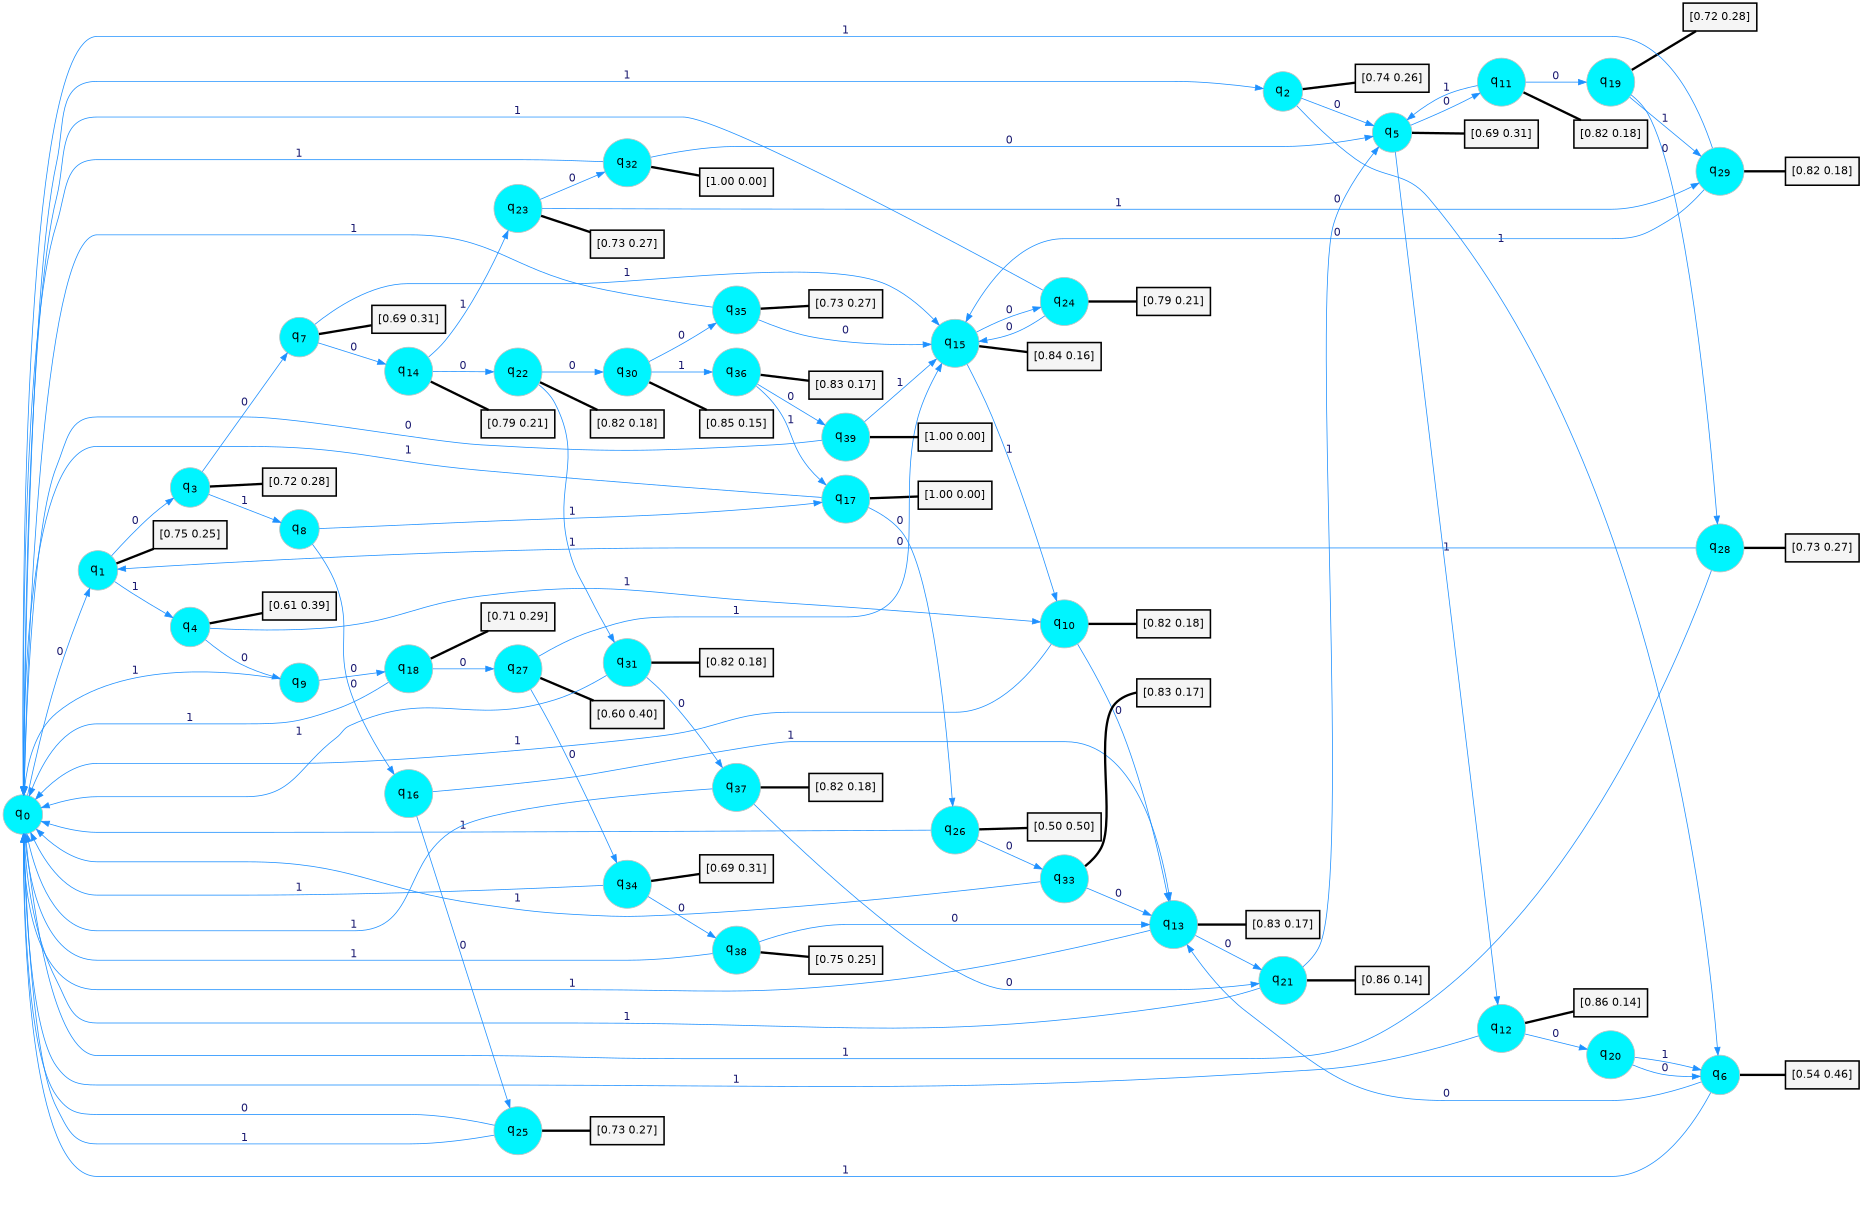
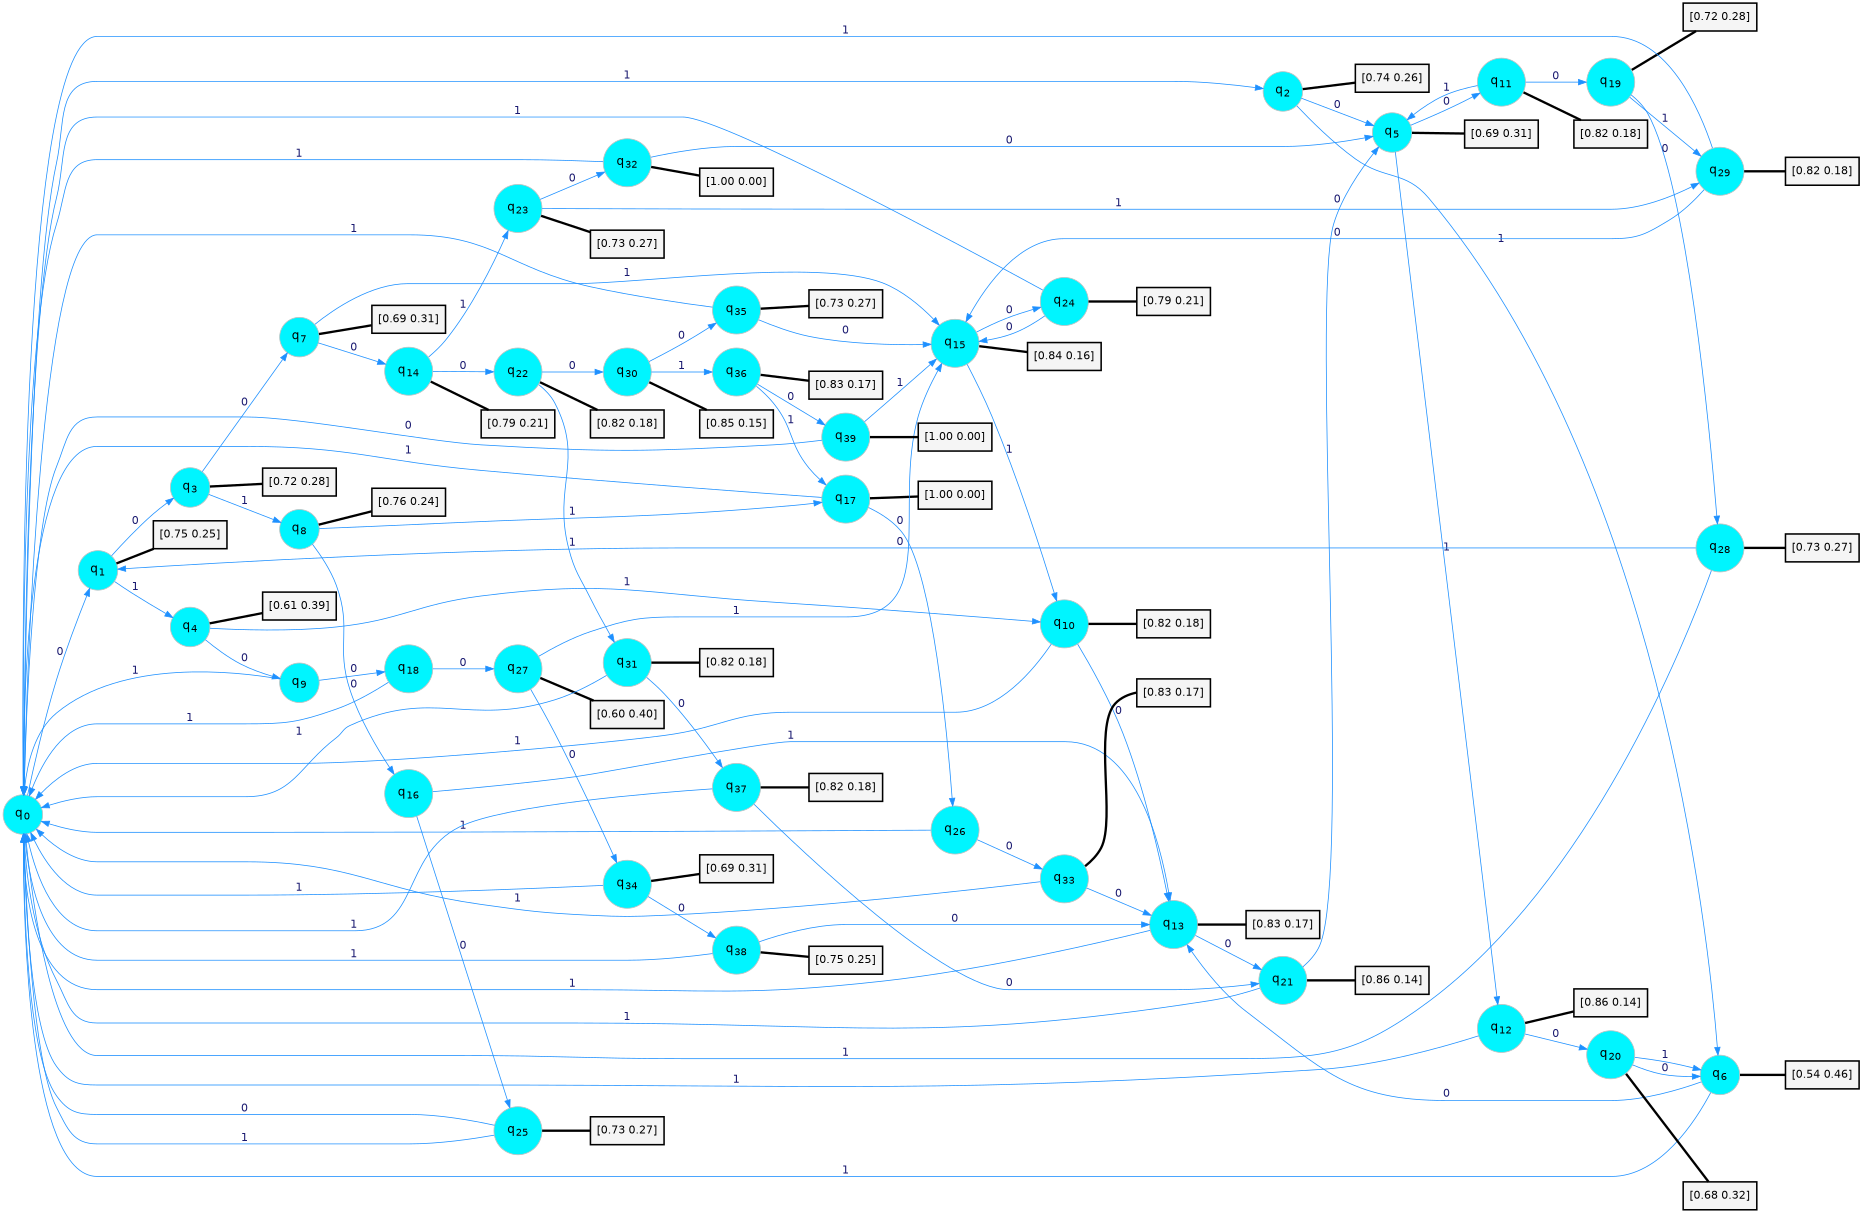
node "[0.76 0.24]": added
node "[0.71 0.29]": removed
node "[0.50 0.50]": removed
node "[0.68 0.32]": added
